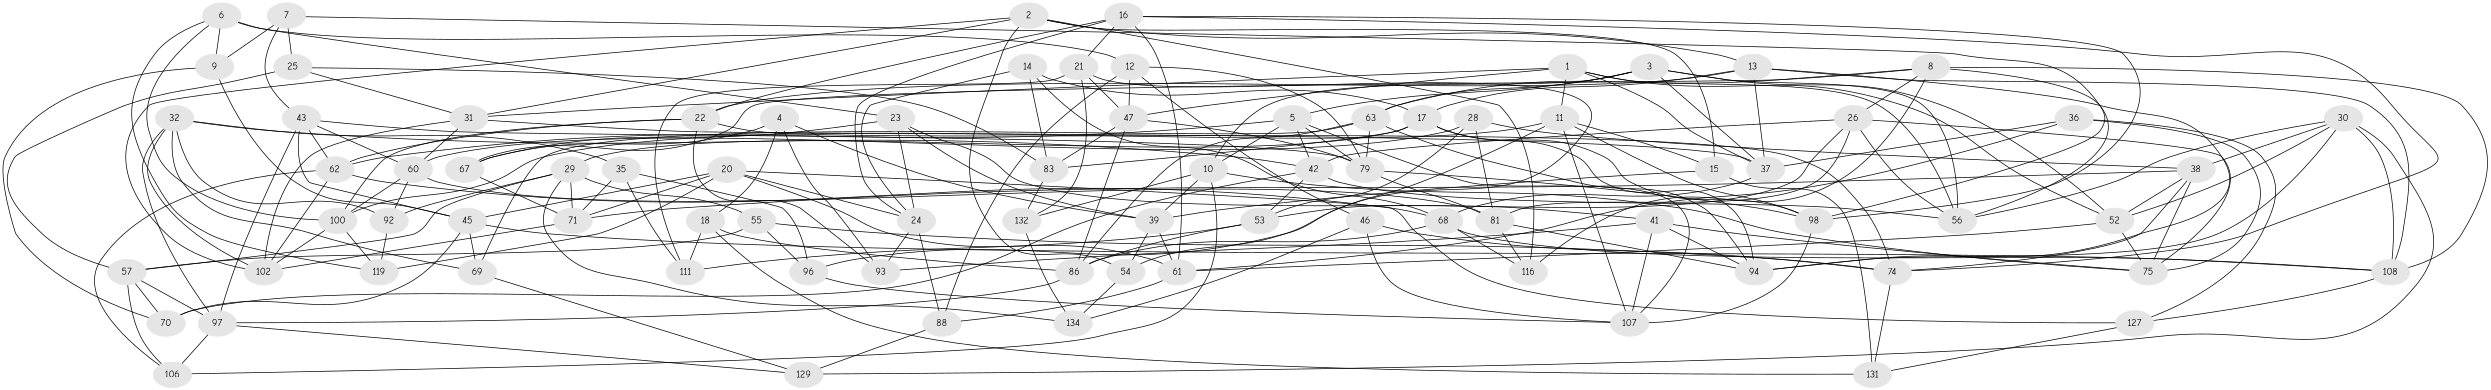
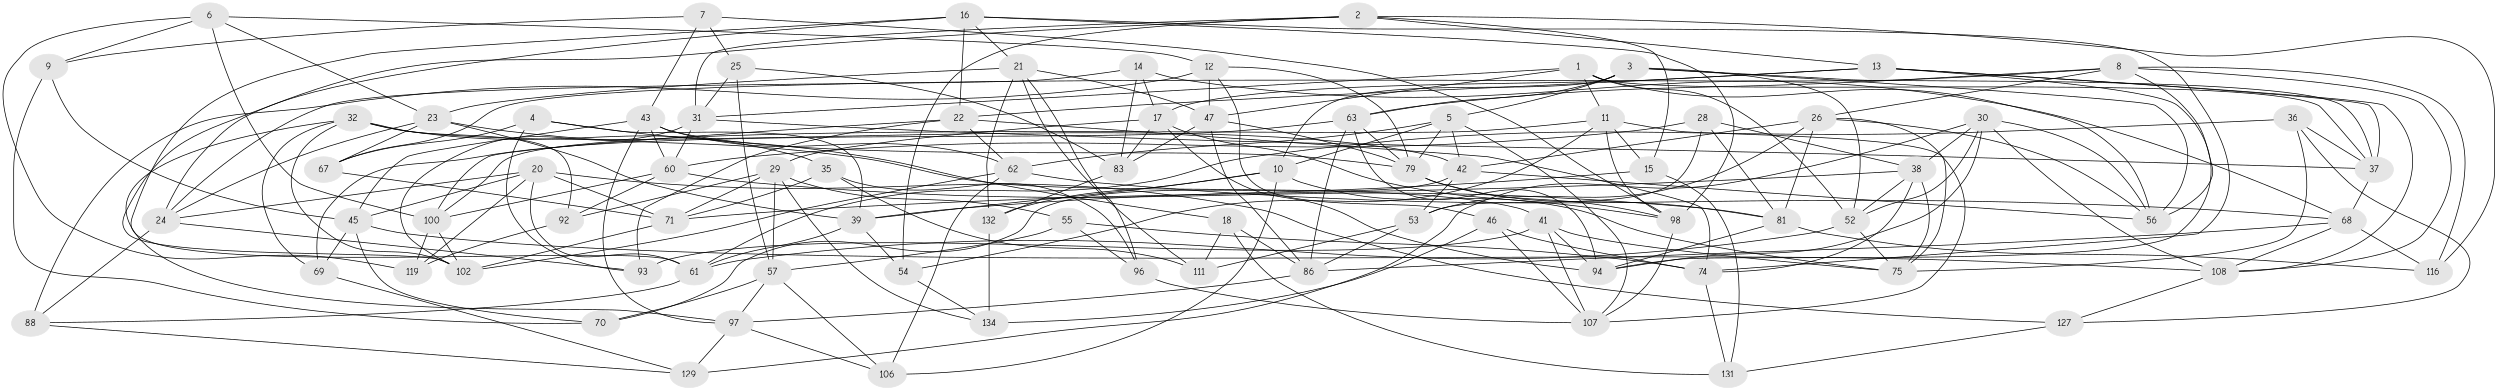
edge "21" -- "23": added
